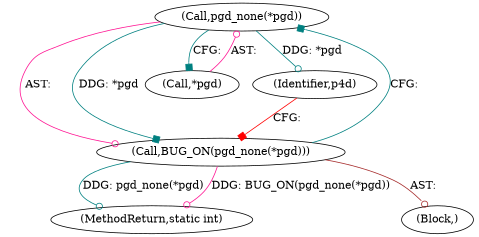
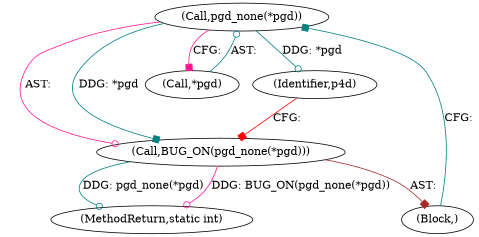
edge "(Call,pgd_none(*pgd))" -> "(Call,*pgd)": color teal -> deeppink
edge "(Call,*pgd)" -> "(Call,pgd_none(*pgd))": color deeppink -> teal
edge "(Call,BUG_ON(pgd_none(*pgd)))" -> "(Call,pgd_none(*pgd))": now "(Block,)" -> "(Call,pgd_none(*pgd))"
edge "(Call,BUG_ON(pgd_none(*pgd)))" -> "(Block,)": arrowhead odot -> box
